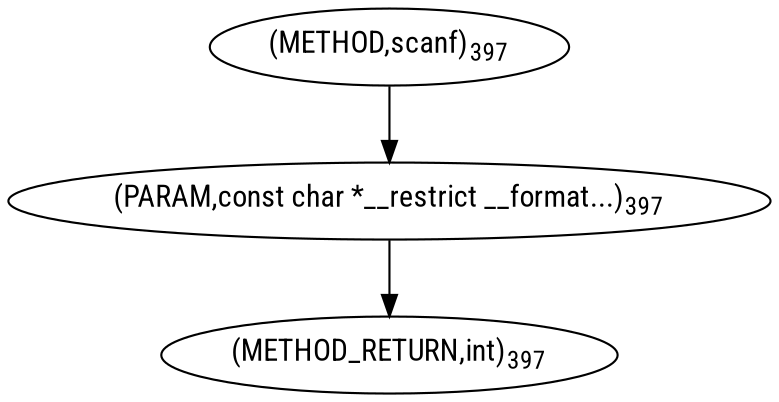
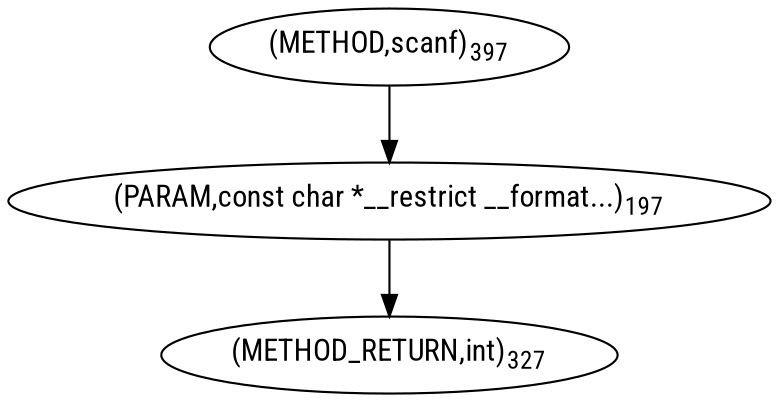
node "(PARAM,const char *__restrict __format...)": text "397" -> "197"
node "(METHOD_RETURN,int)": text "397" -> "327"
